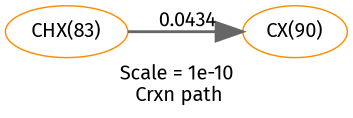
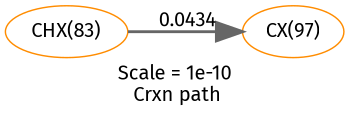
node "CX(90)": label "CX(90)" -> "CX(97)"
